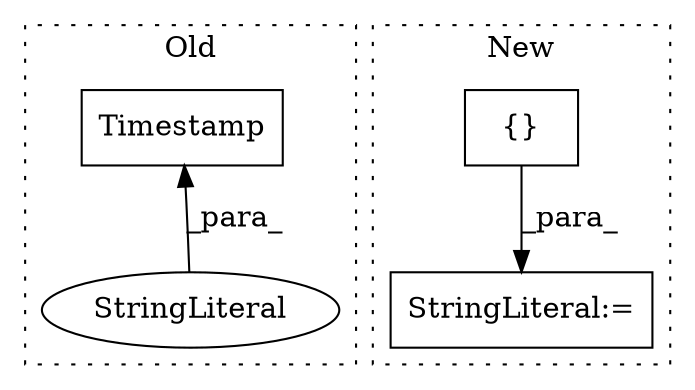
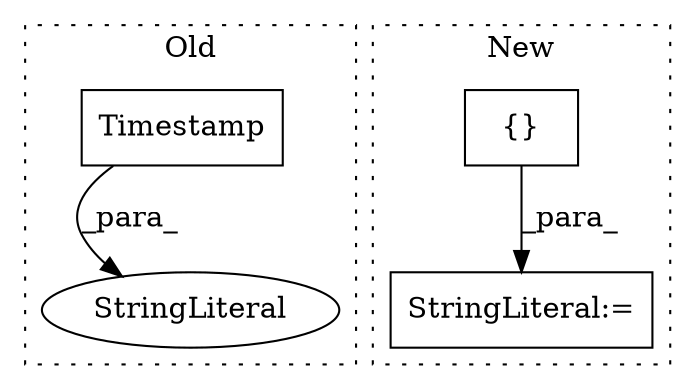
edge "StringLiteral" -> "Timestamp": reversed
